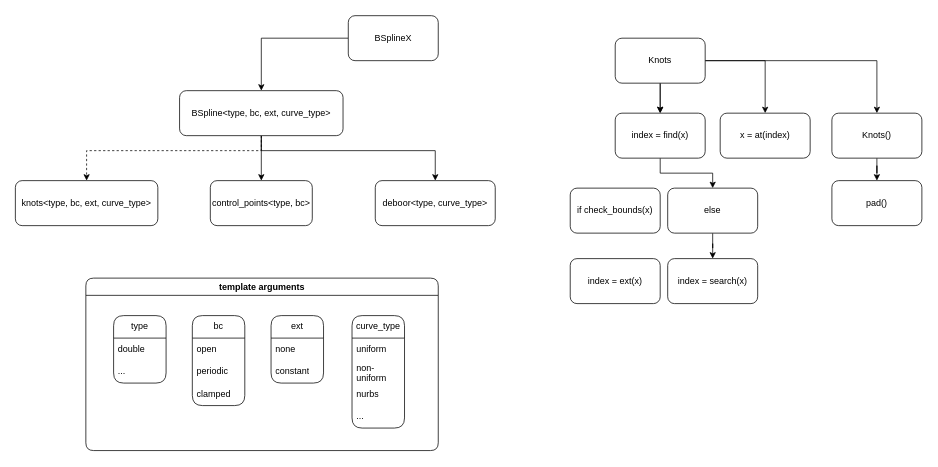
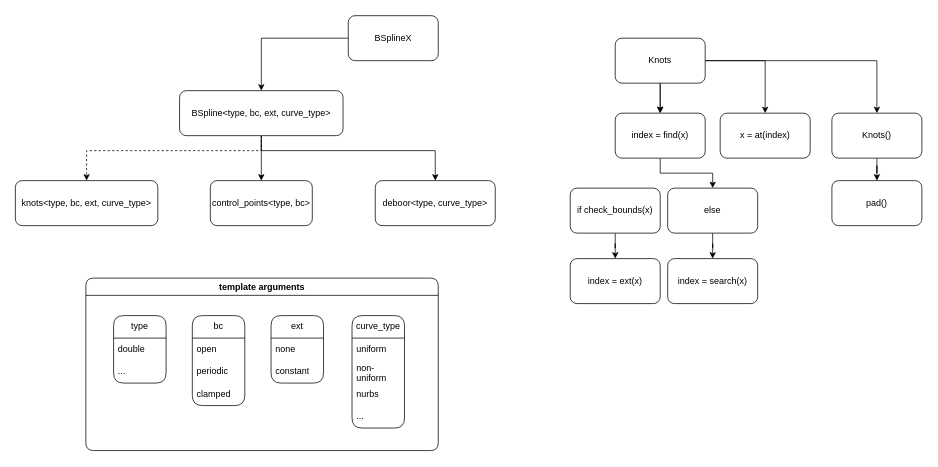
edge "if check_bounds(x)" -> "index = ext(x)": added
